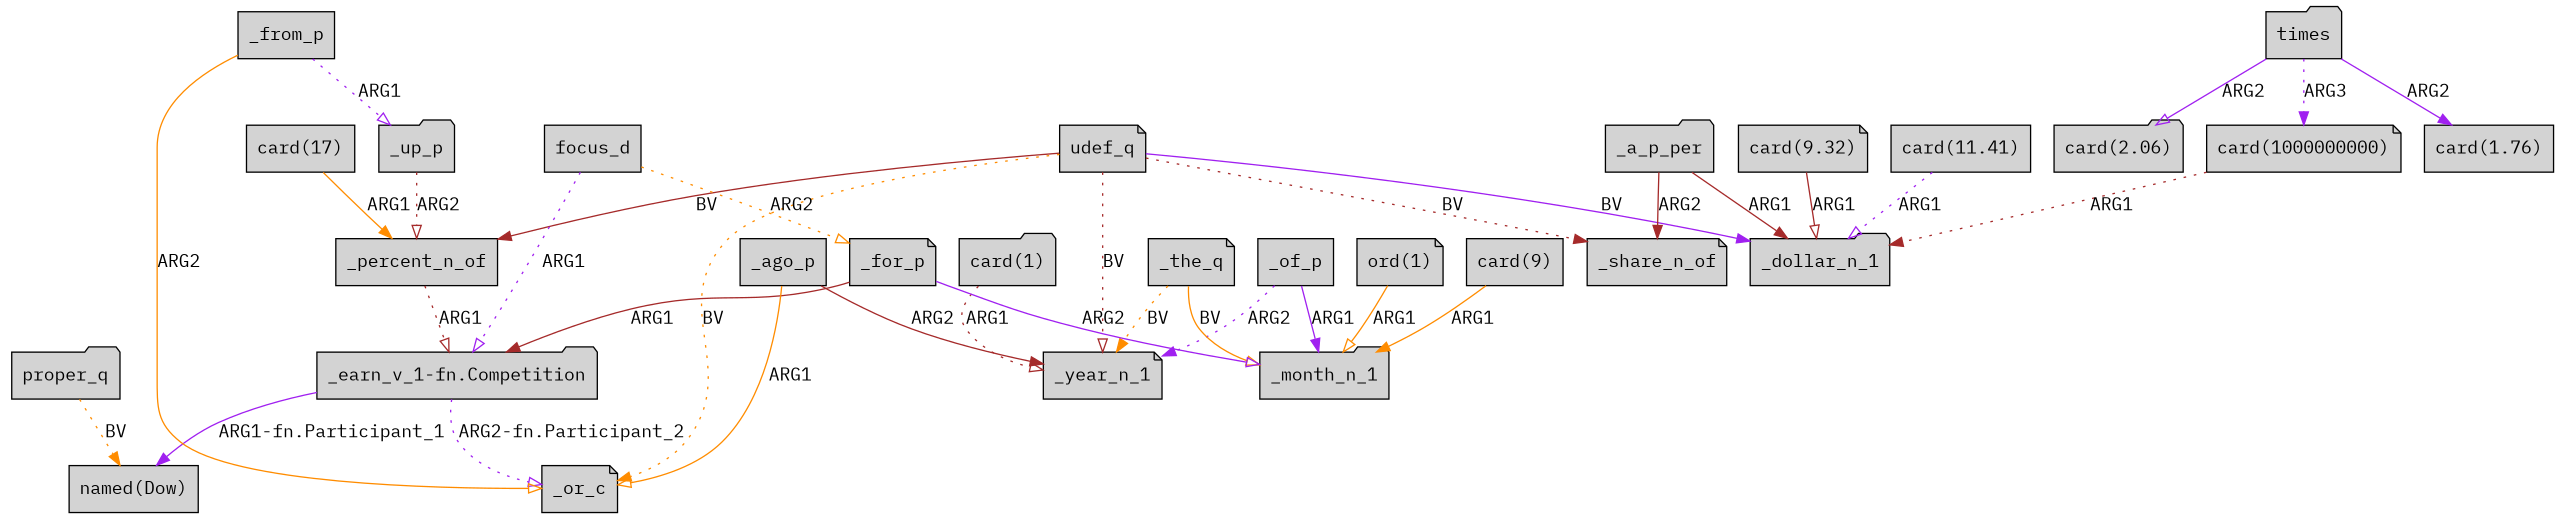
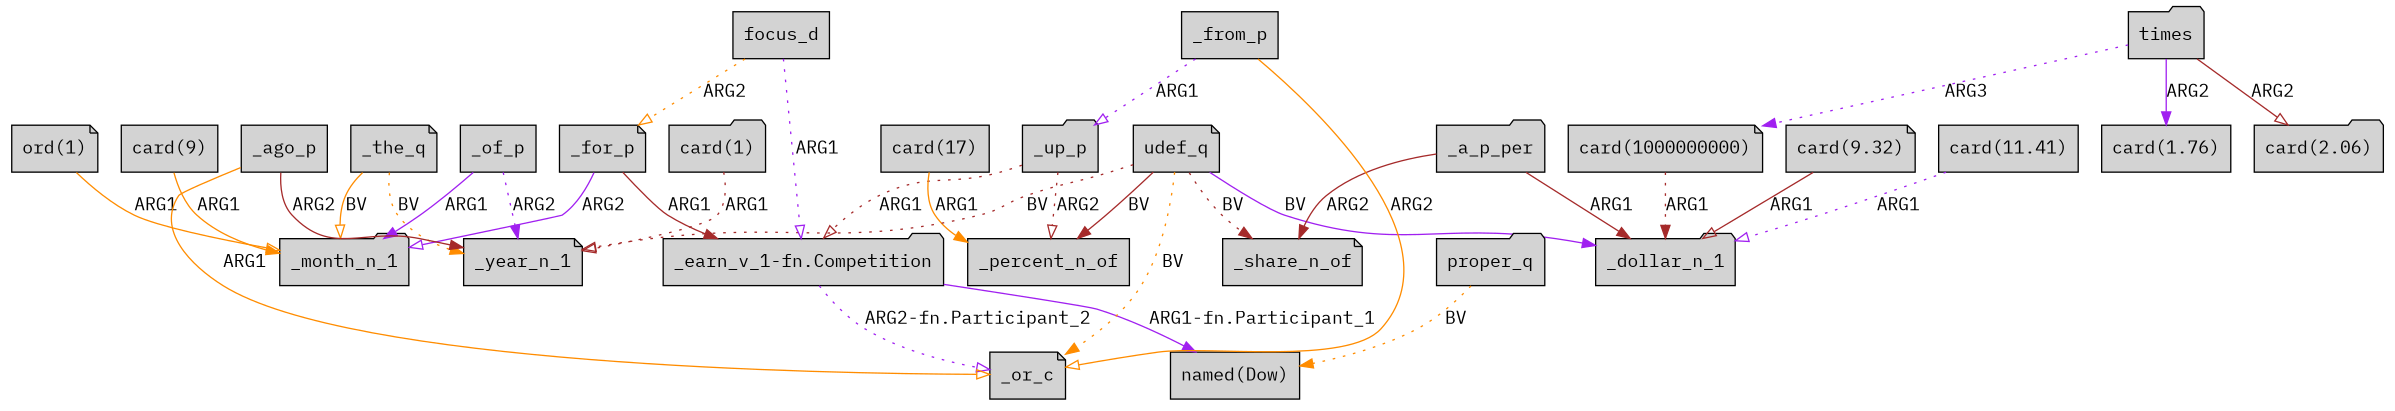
edge "times" -> "card(2.06)": color purple -> brown
edge "_percent_n_of" -> "_earn_v_1-fn.Competition": now "_up_p" -> "_earn_v_1-fn.Competition"
